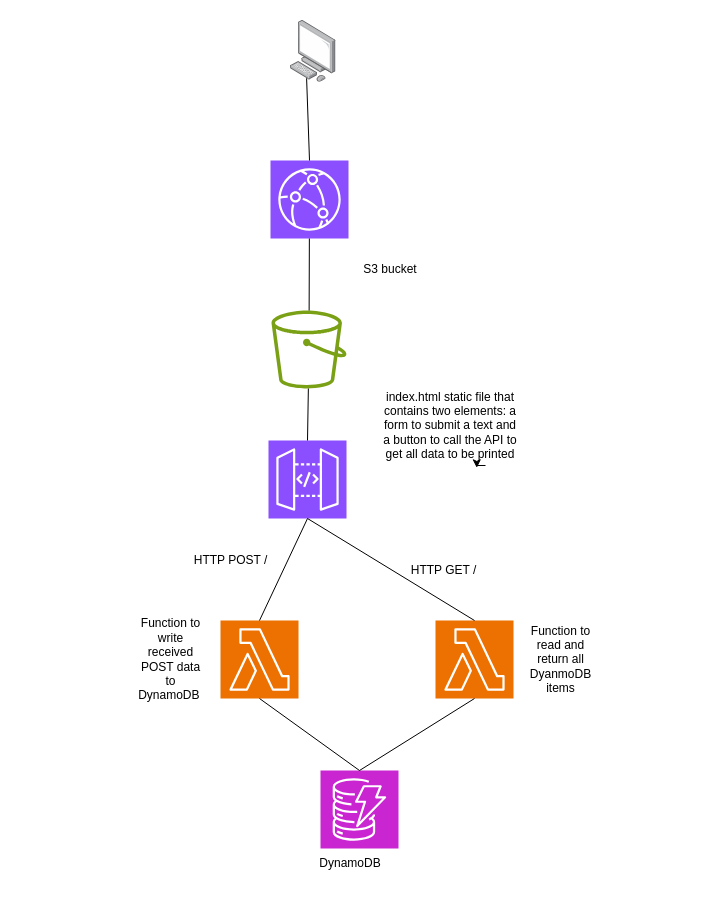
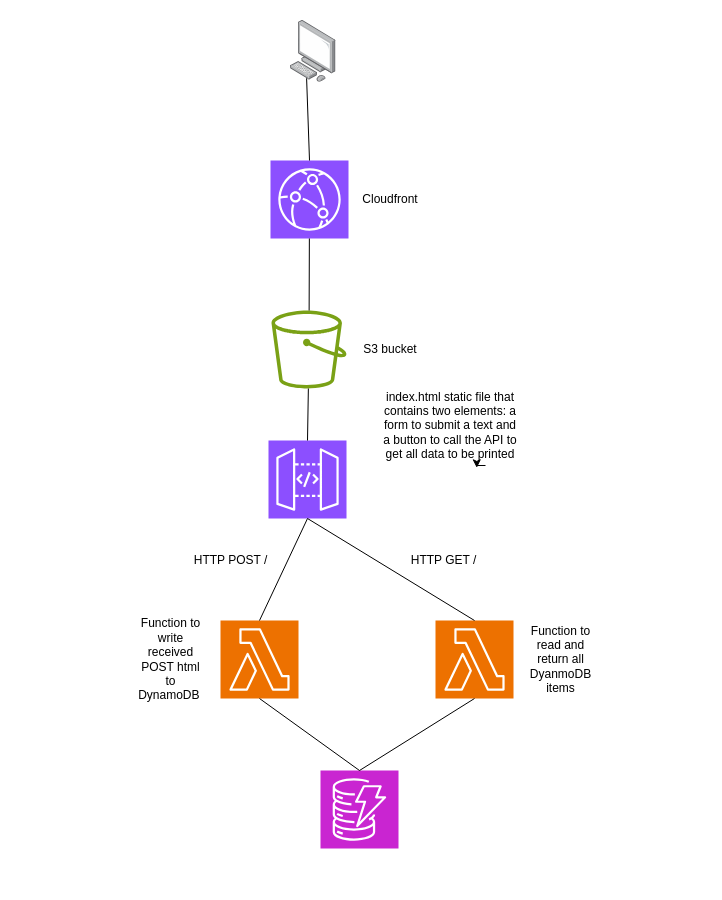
node "Cloudfront": added
node "S3 bucket": moved (391, 270) -> (391, 350)
node "HTTP GET /": moved (444, 571) -> (444, 561)
node "Function to write received POST data to DynamoDB": label "Function to write received POST data to DynamoDB" -> "Function to write received POST html to DynamoDB"
node "DynamoDB": removed
